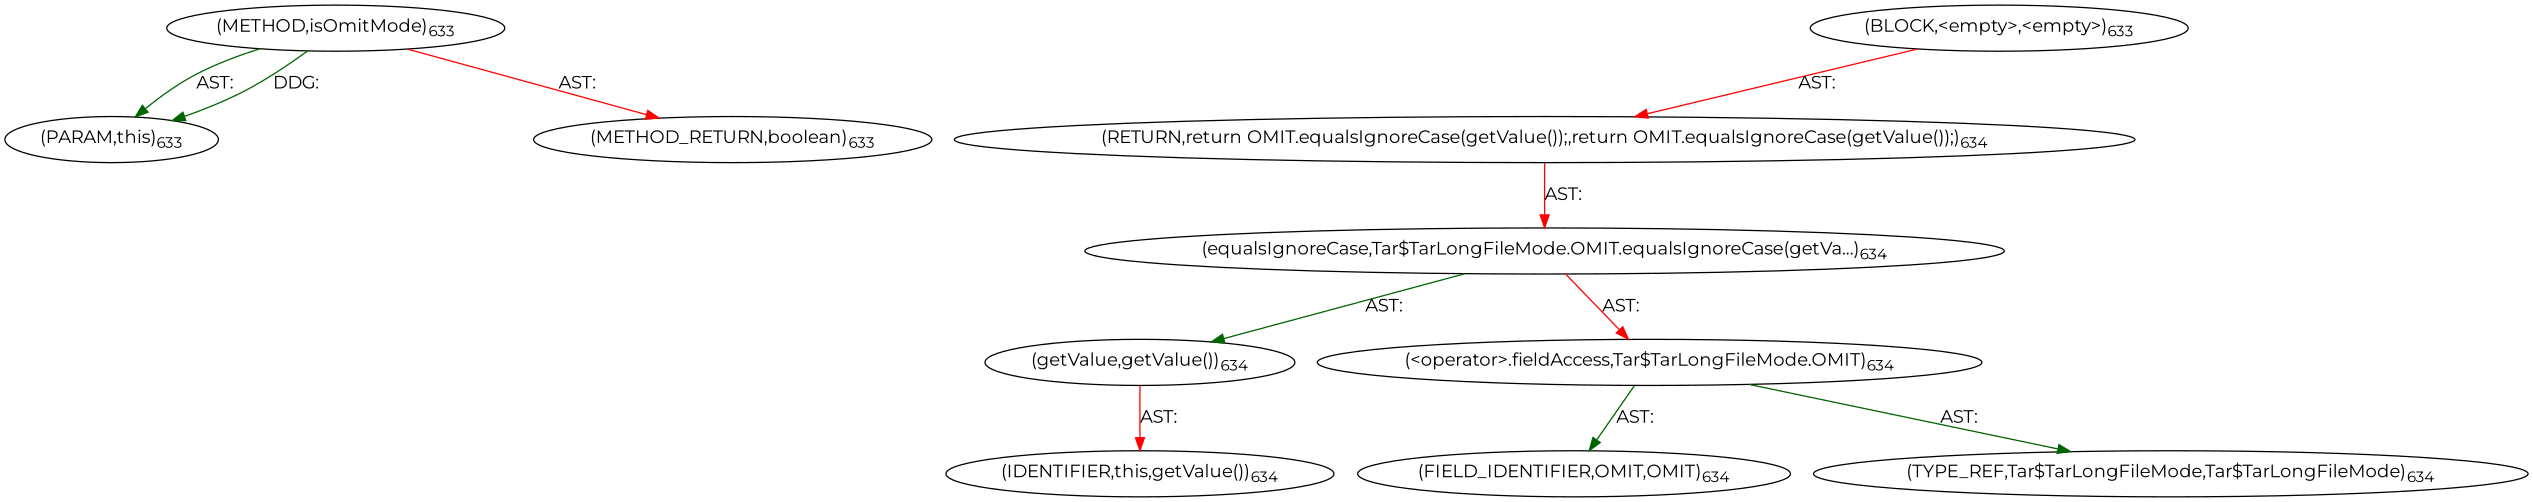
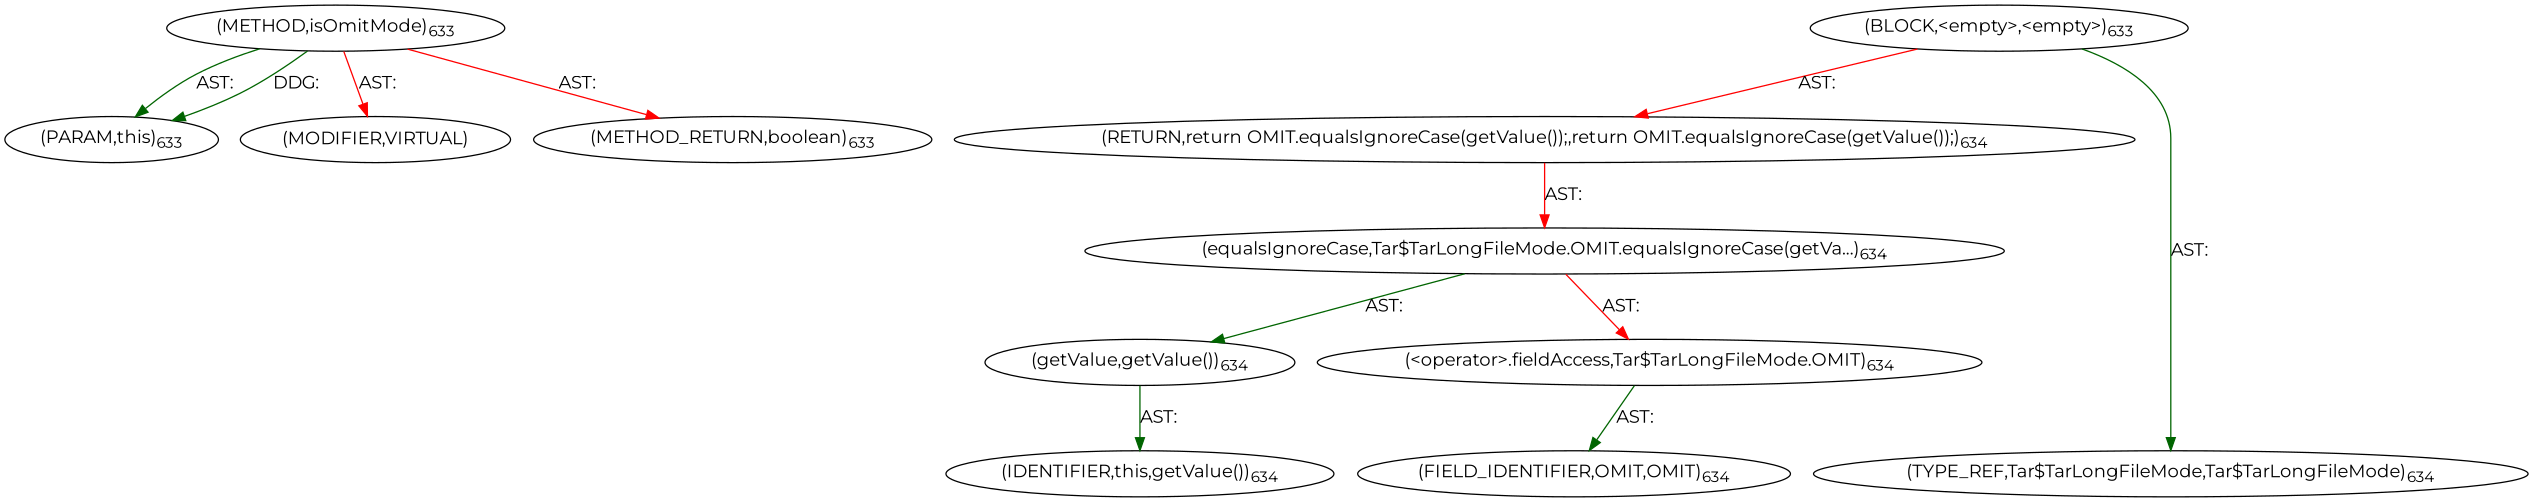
node "(MODIFIER,VIRTUAL)": added
edge "(getValue,getValue())" -> "(IDENTIFIER,this,getValue())": color red -> darkgreen
edge "(<operator>.fieldAccess,Tar$TarLongFileMode.OMIT)" -> "(TYPE_REF,Tar$TarLongFileMode,Tar$TarLongFileMode)": now "(BLOCK,<empty>,<empty>)" -> "(TYPE_REF,Tar$TarLongFileMode,Tar$TarLongFileMode)"
